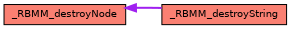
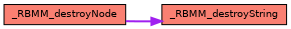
edge "_RBMM_destroyString" -> "_RBMM_destroyNode": reversed
